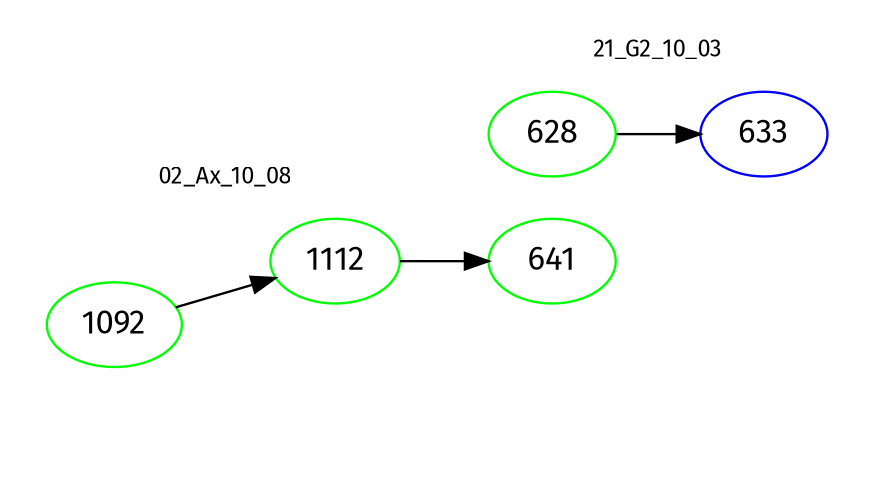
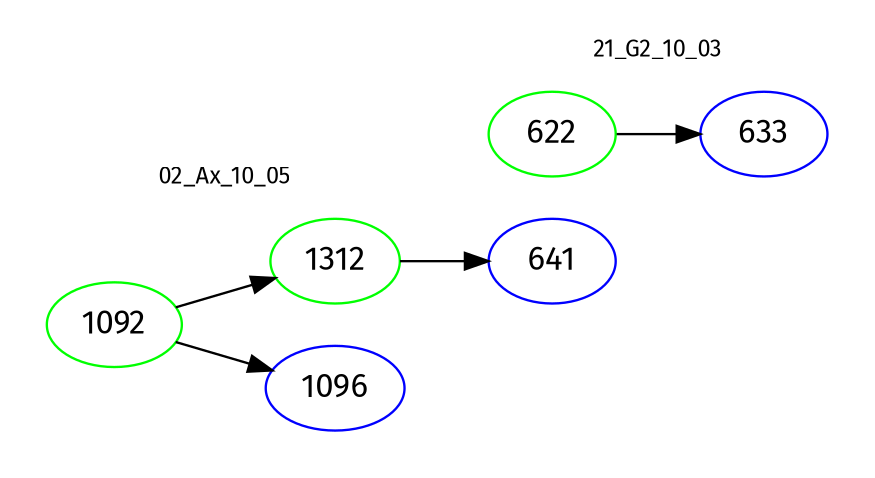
node "628": label "628" -> "622"
cluster "02_Ax_10_08": label "02_Ax_10_08" -> "02_Ax_10_05"
node "1112": label "1112" -> "1312"
node "641": color green -> blue
node "1096": added
